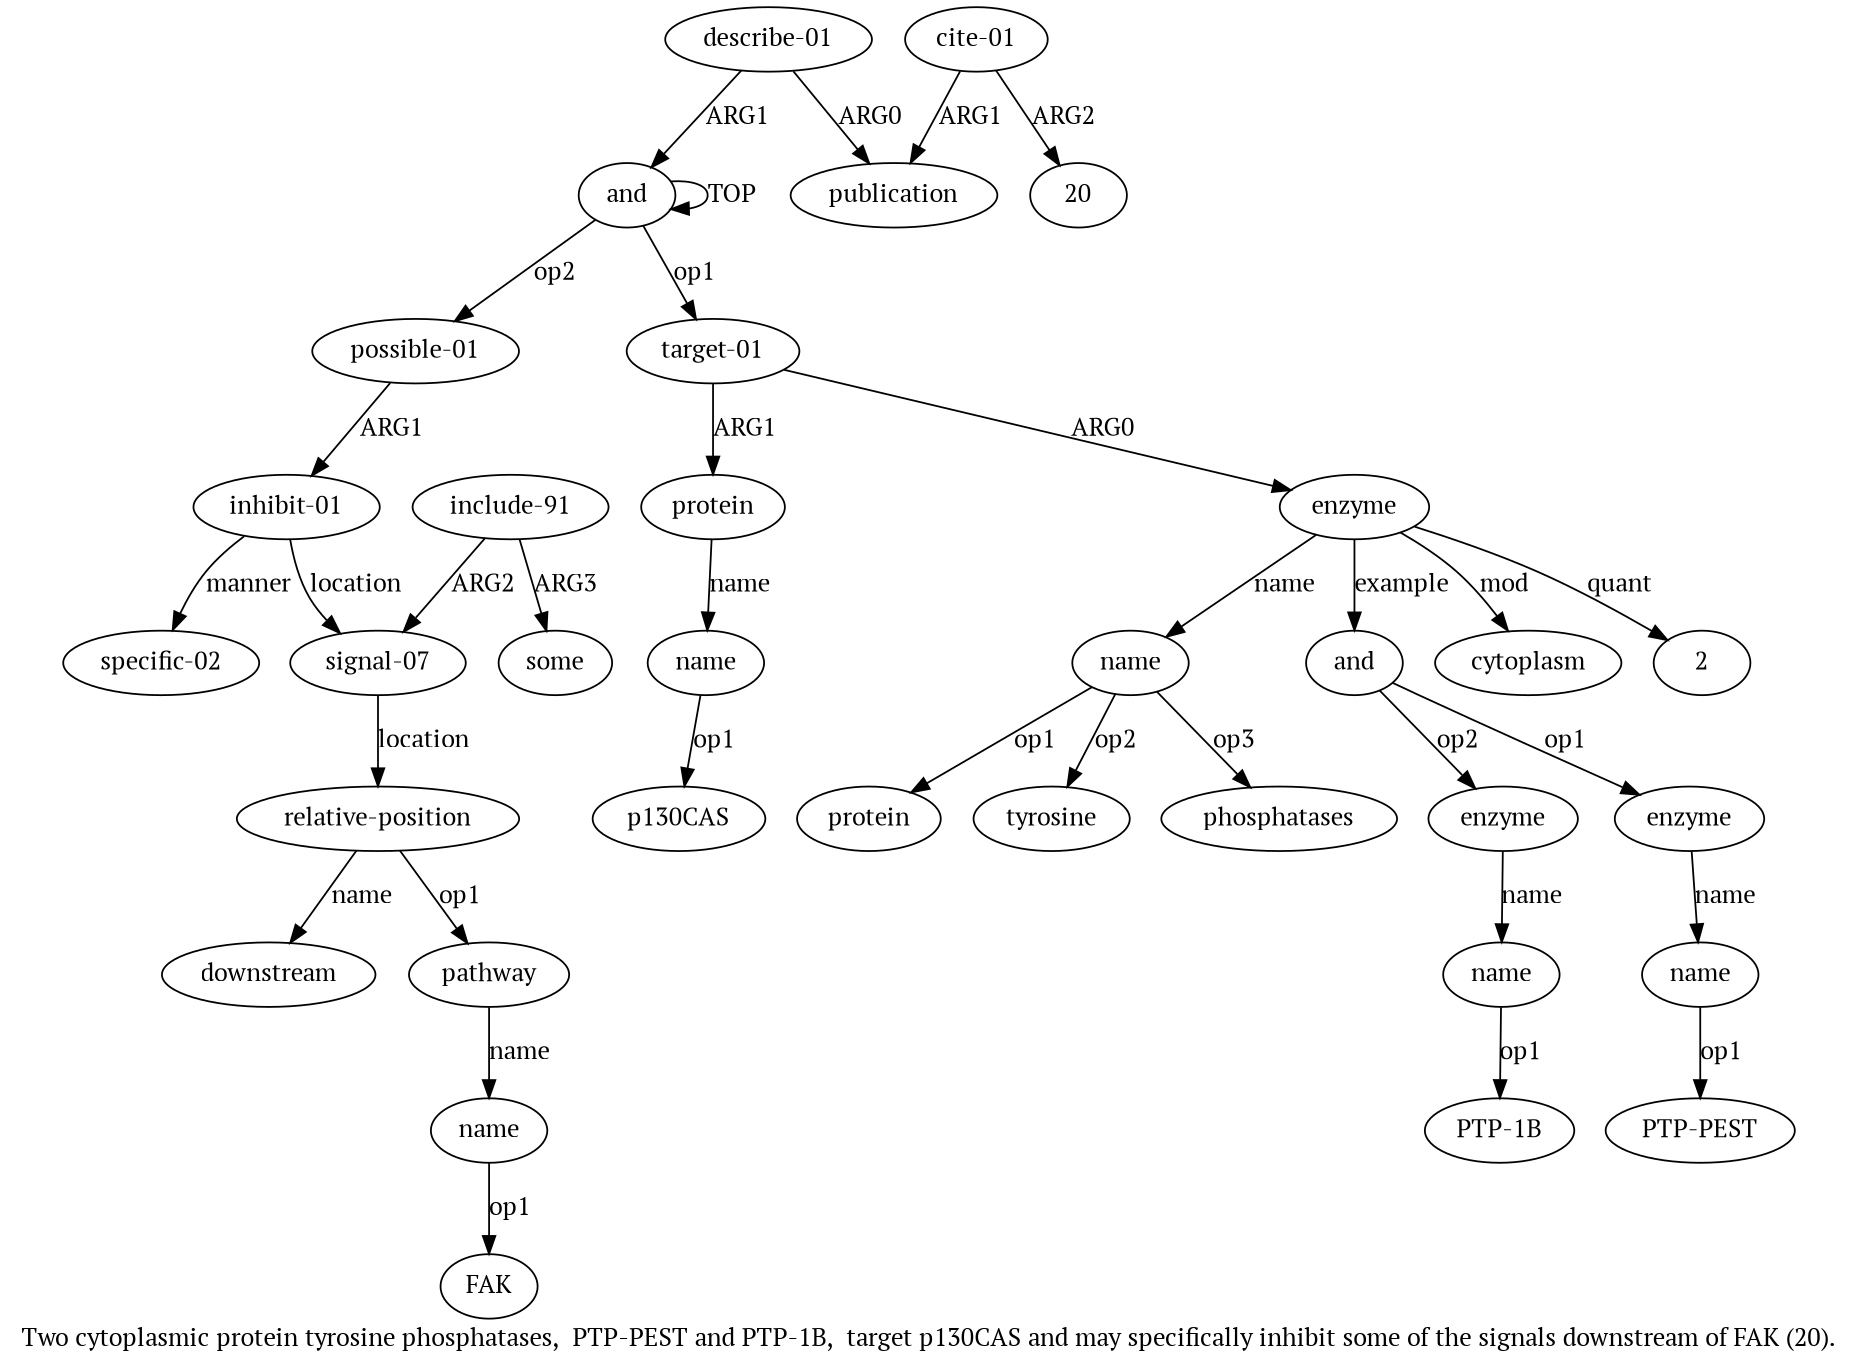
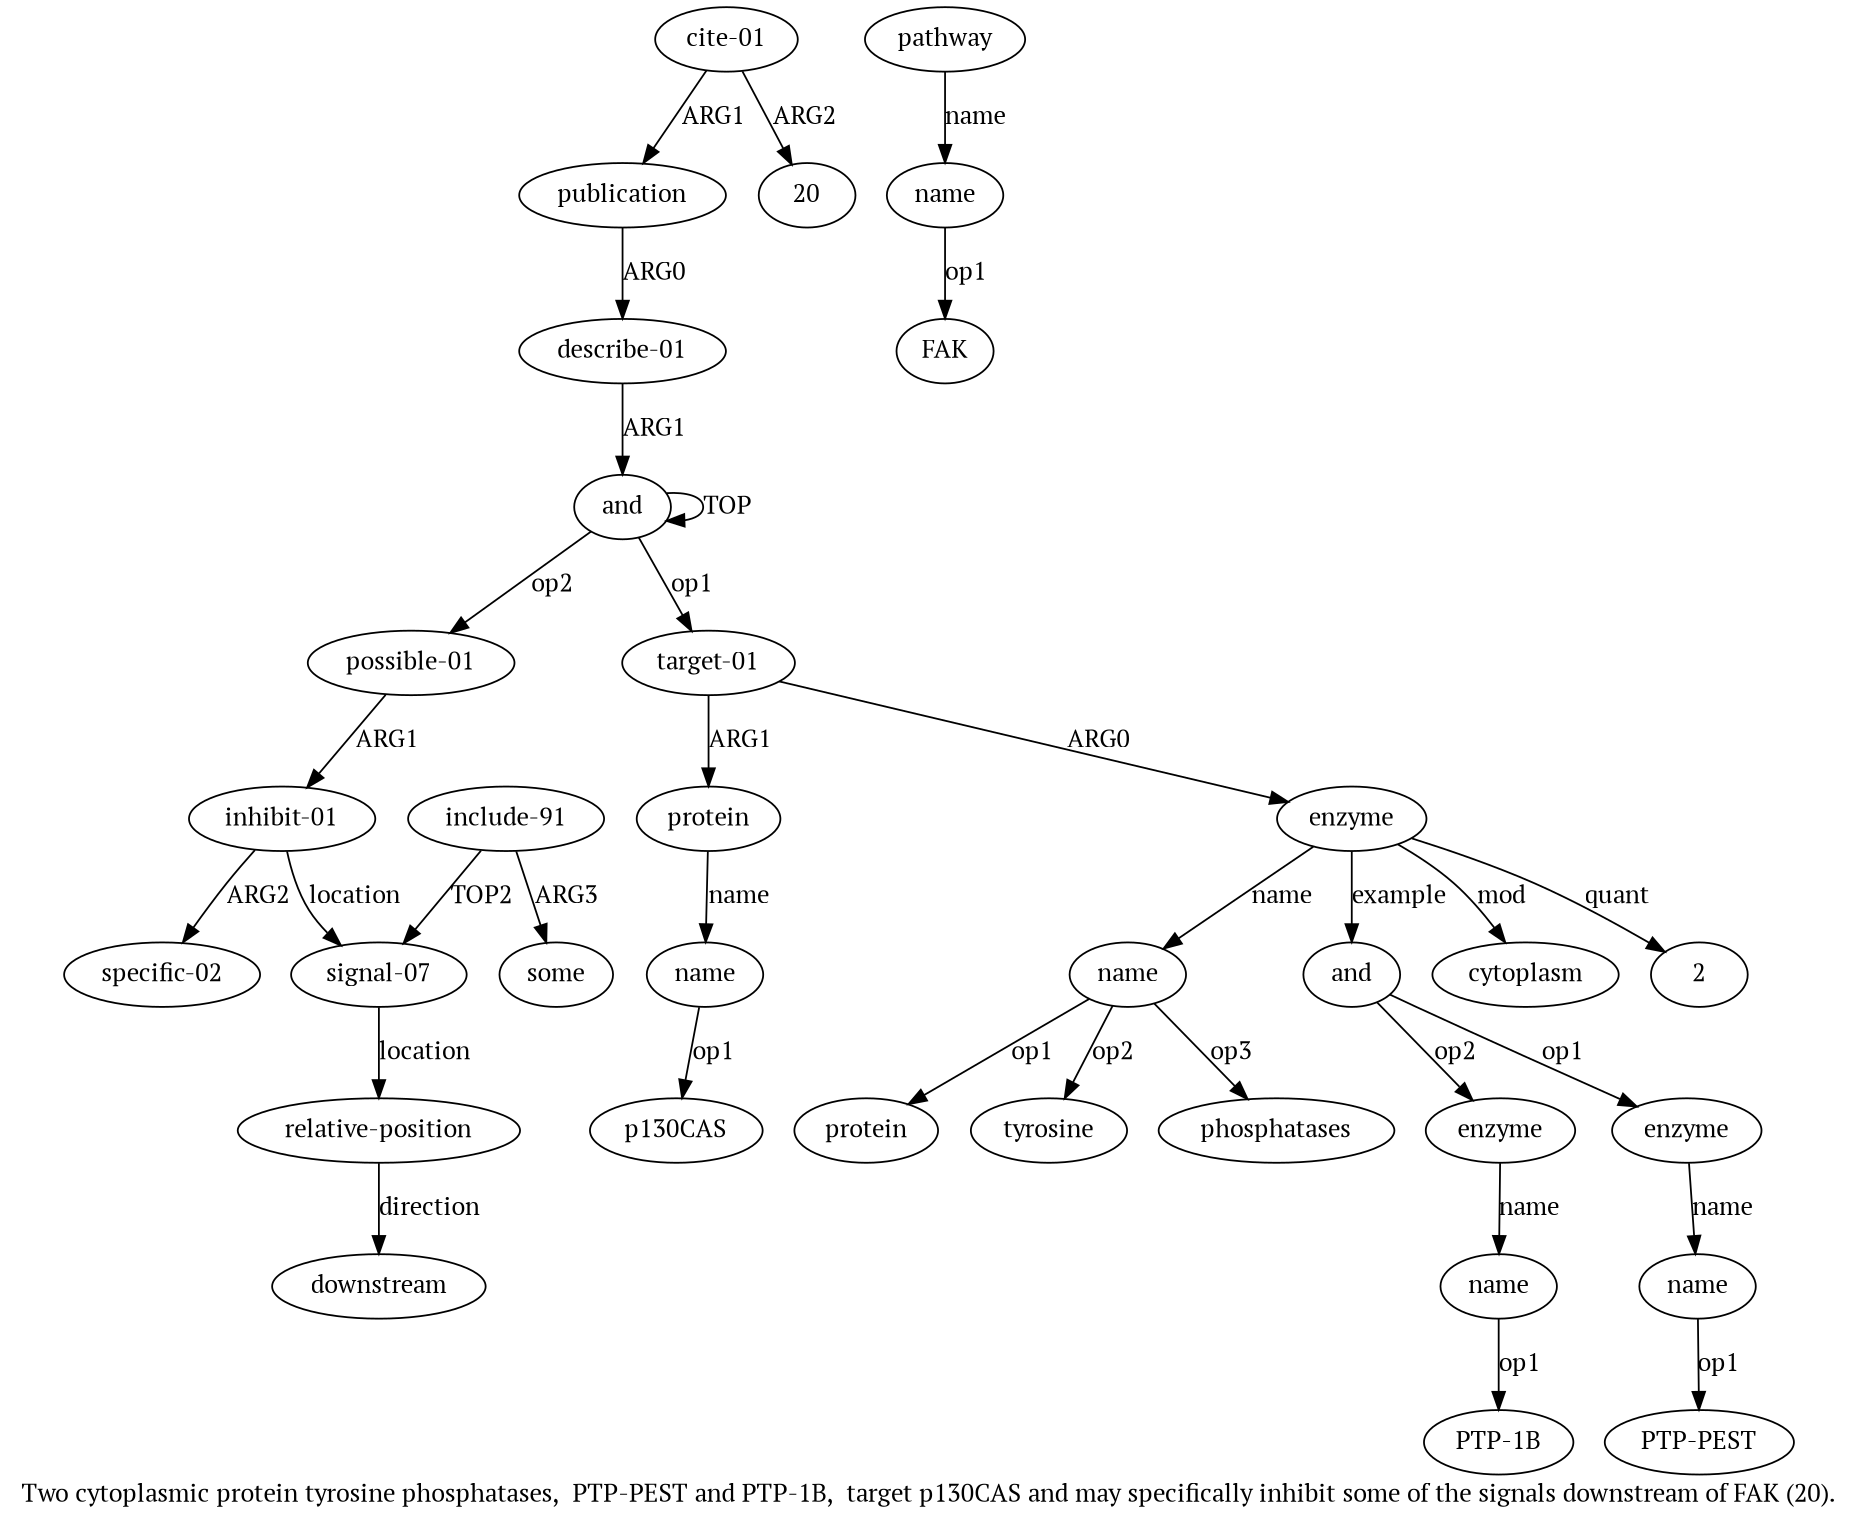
edge "describe-01" -> "publication": reversed
edge "inhibit-01" -> "specific-02": label "manner" -> "ARG2"
edge "include-91" -> "signal-07": label "ARG2" -> "TOP2"
edge "relative-position" -> "pathway": removed, label "op1"
edge "relative-position" -> "downstream": label "name" -> "direction"
